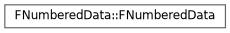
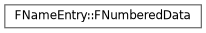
node "FNumberedData::FNumberedData": label "FNumberedData::FNumberedData" -> "FNameEntry::FNumberedData"
